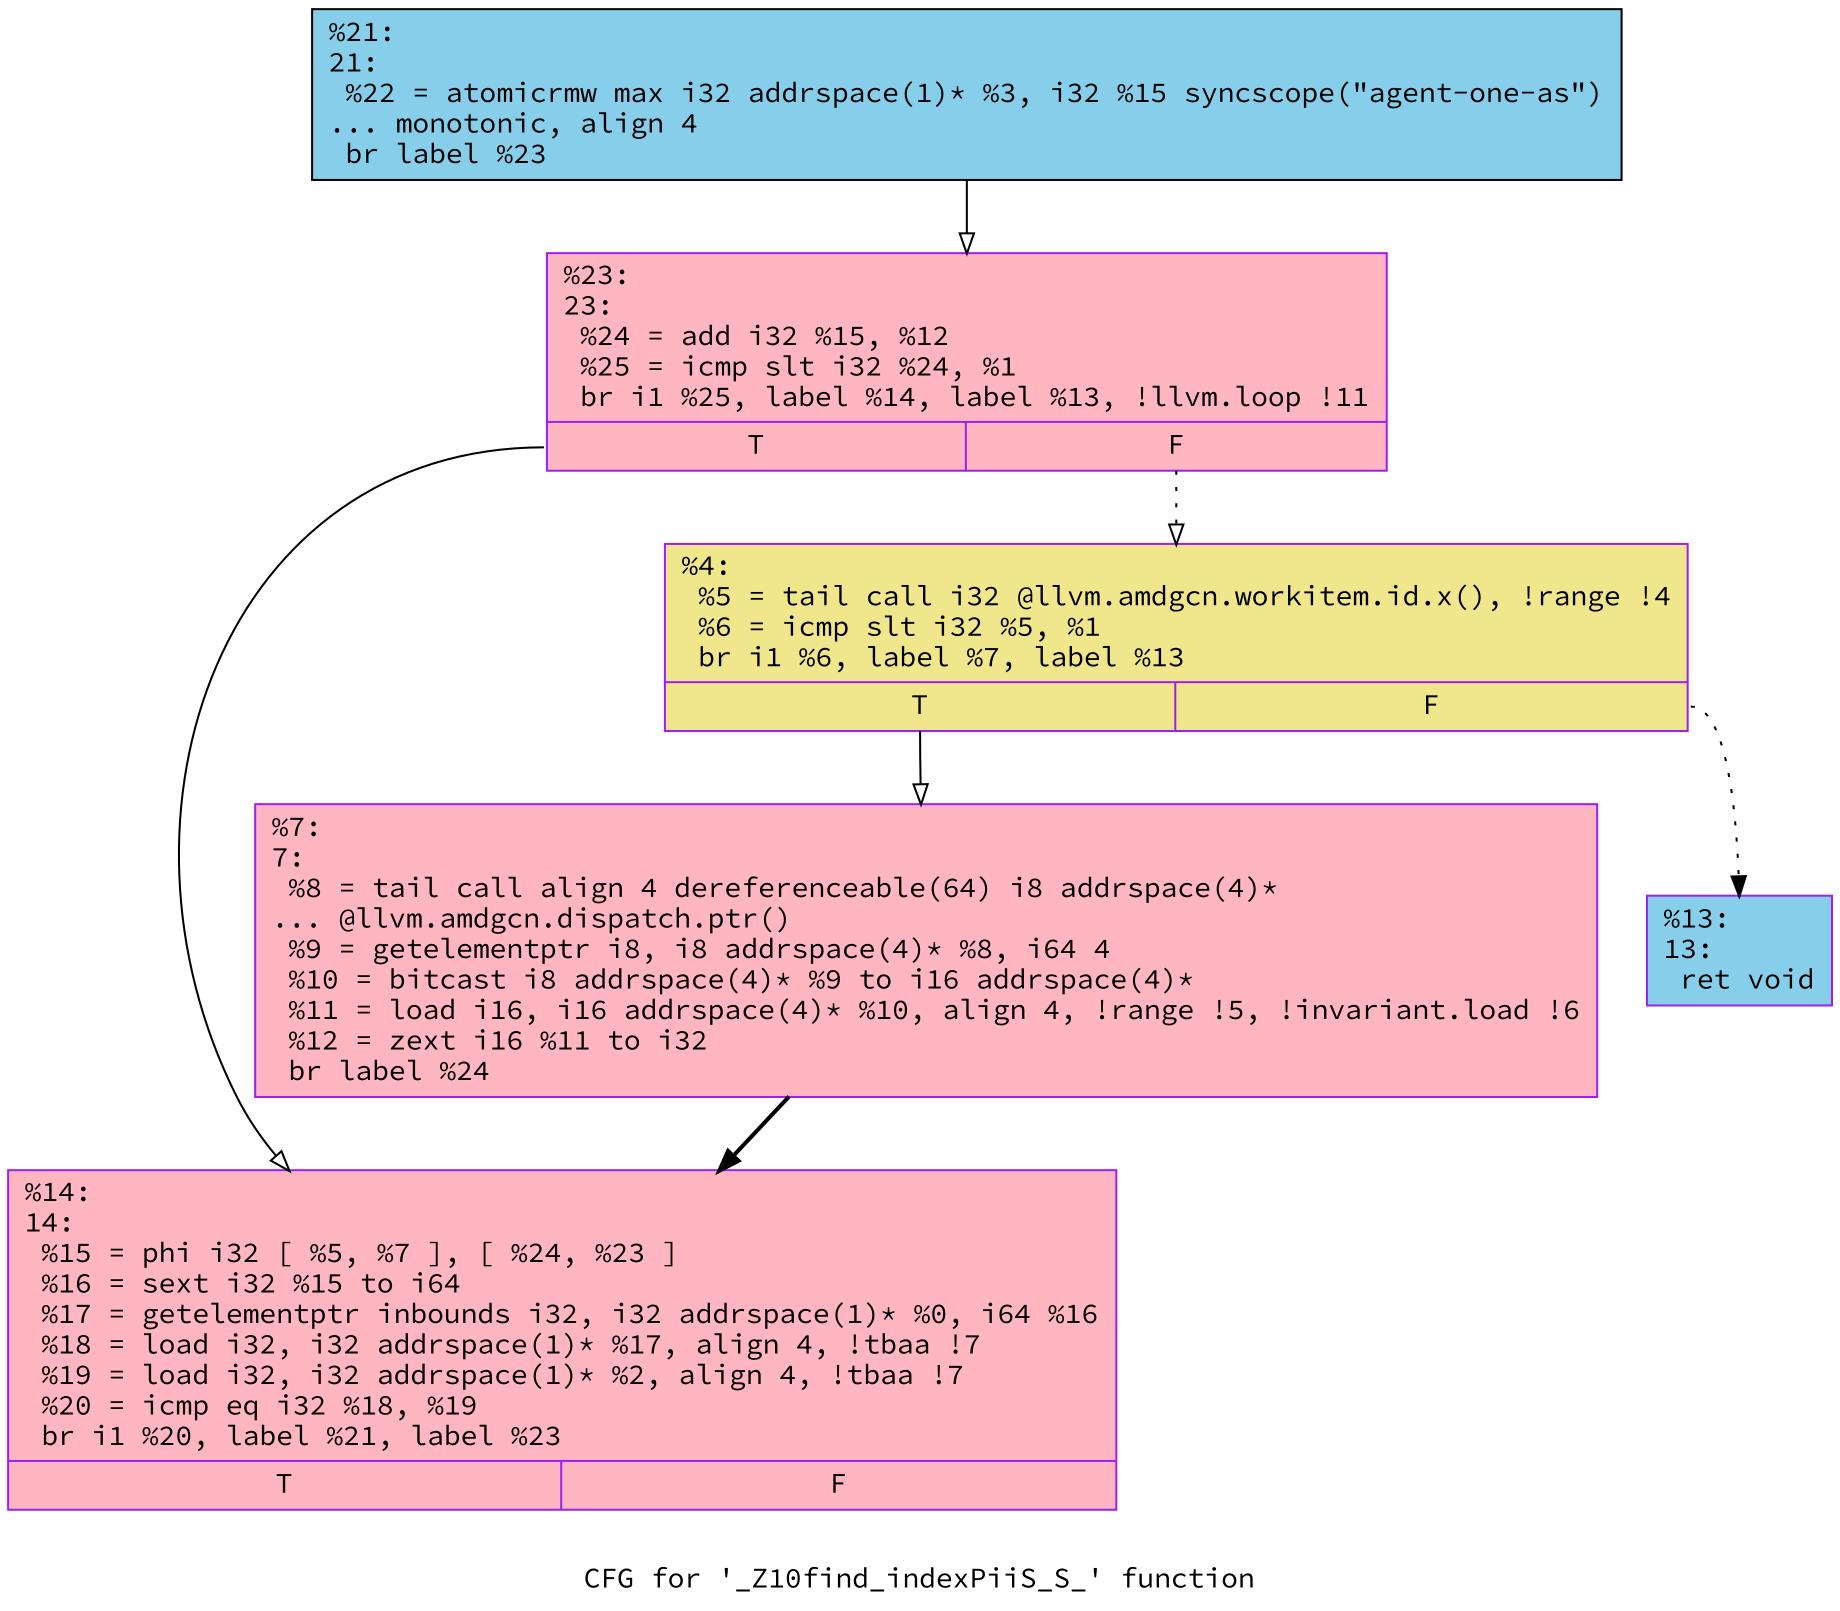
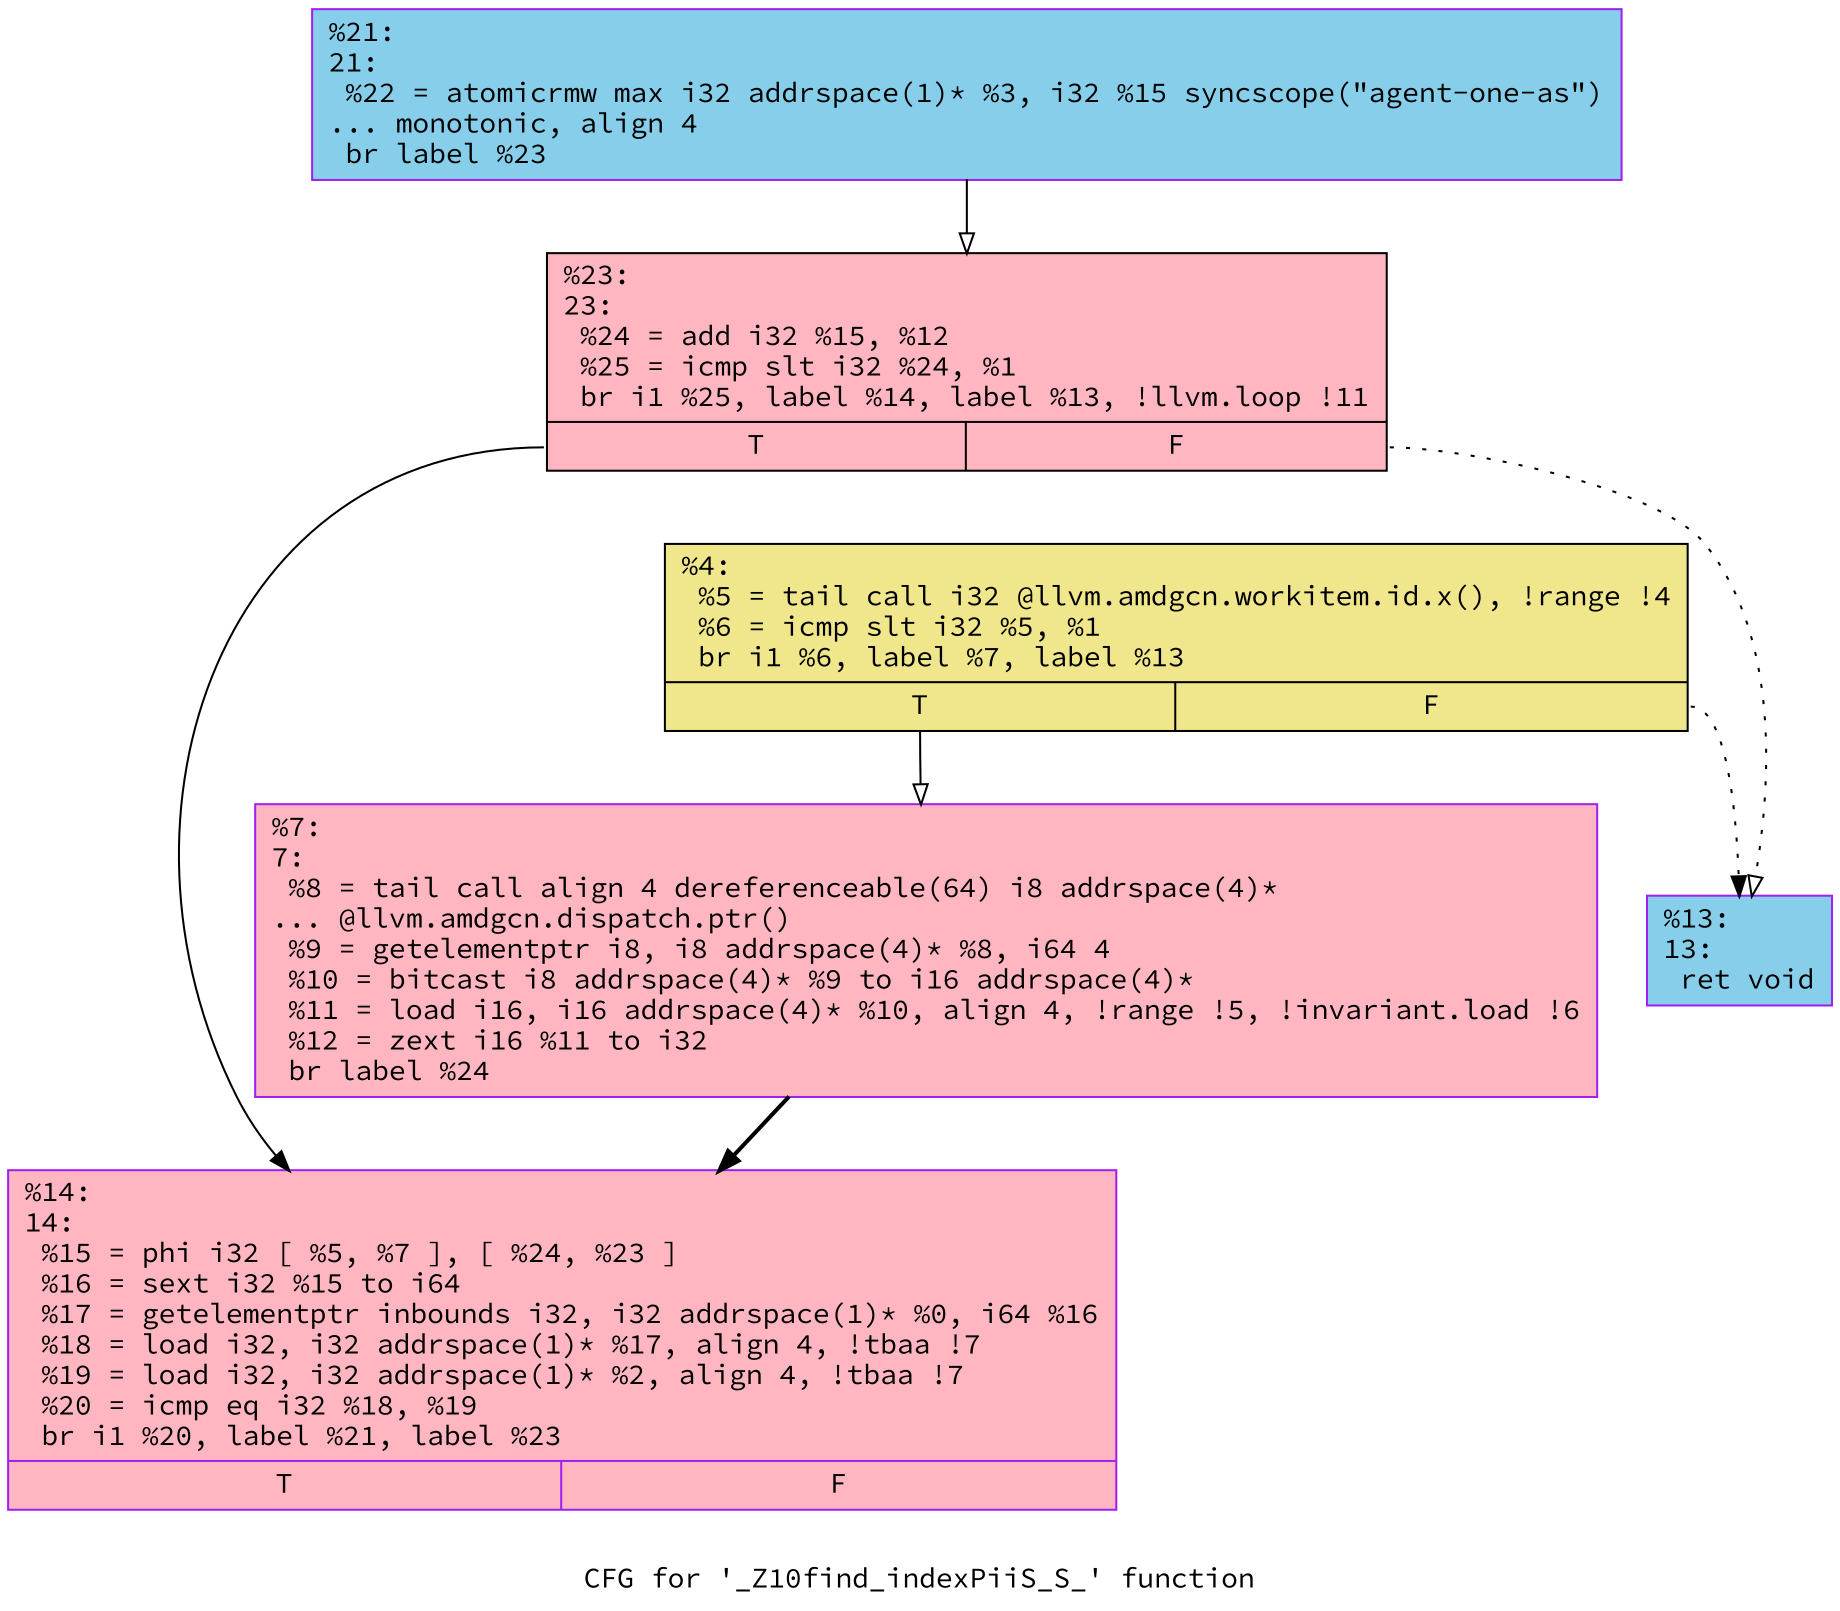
node "%21:": color black -> purple
node "%23:": color purple -> black
edge "%23:" -> "%4:": now "%23:" -> "%13:"
node "%4:": color purple -> black
edge "%23:" -> "%14:": arrowhead onormal -> normal
